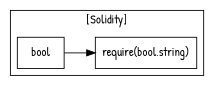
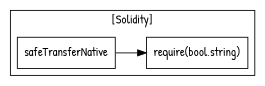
node "bool": label "bool" -> "safeTransferNative"
